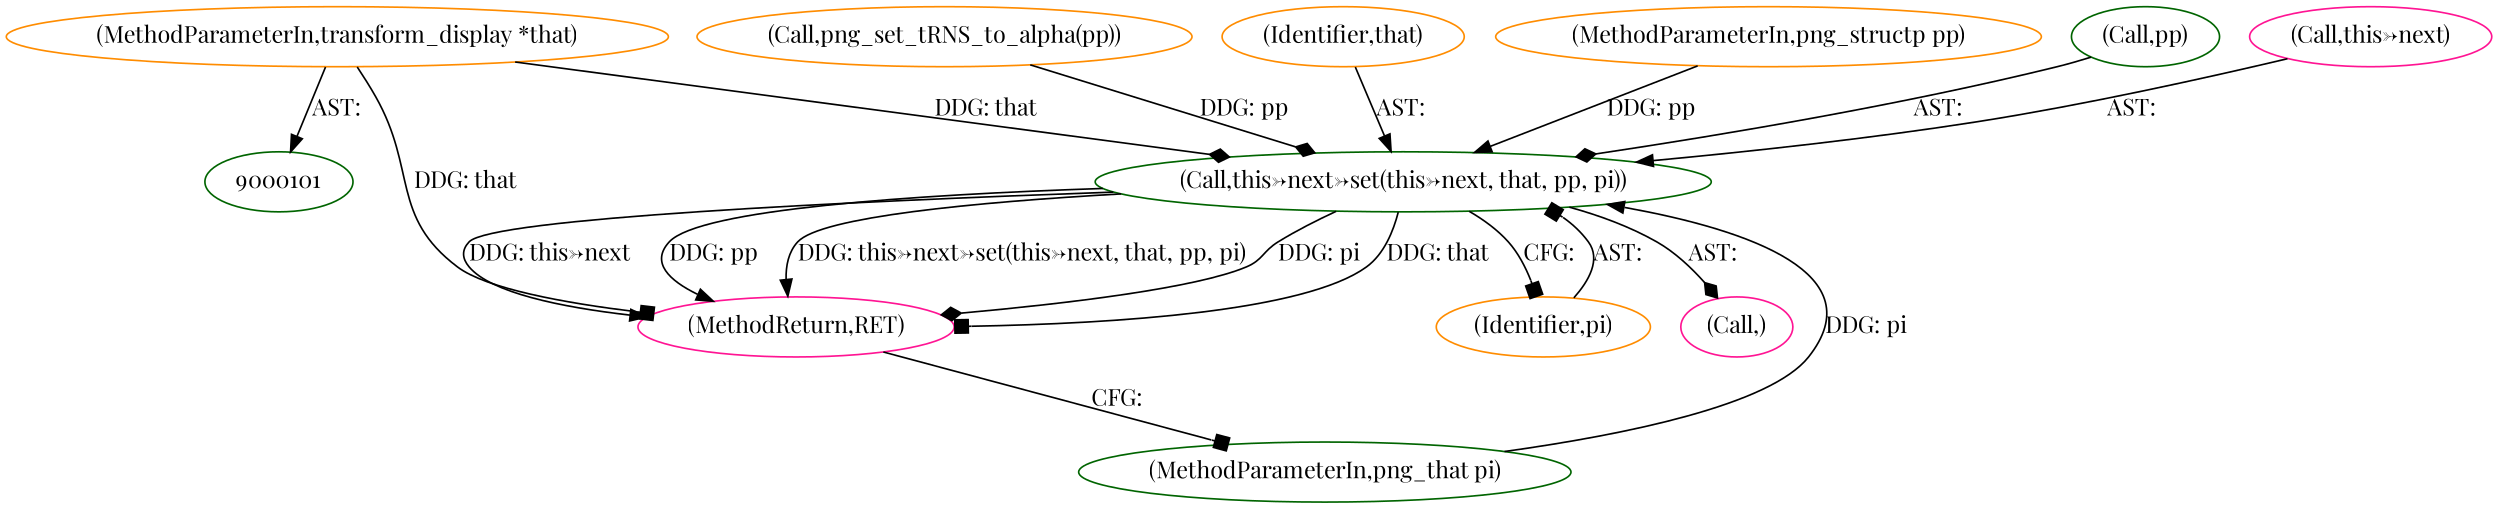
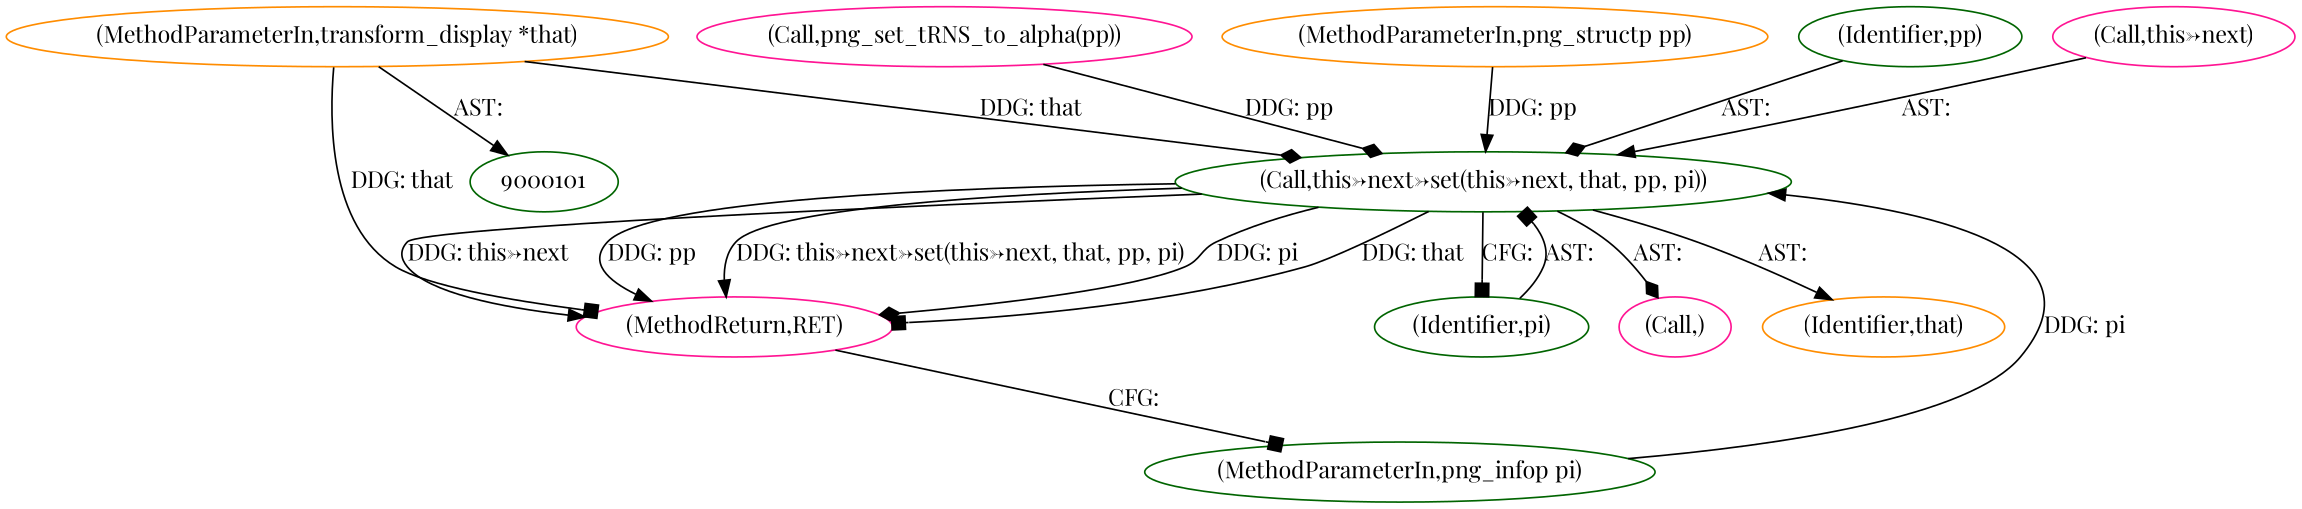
node "(Call,png_set_tRNS_to_alpha(pp))": color darkorange -> deeppink
node "(Call,pp)": label "(Call,pp)" -> "(Identifier,pp)"
edge "(Identifier,that)" -> "(Call,this->next->set(this->next, that, pp, pi))": reversed
node "(Identifier,pi)": color darkorange -> darkgreen
node "(MethodParameterIn,png_that pi)": label "(MethodParameterIn,png_that pi)" -> "(MethodParameterIn,png_infop pi)"
